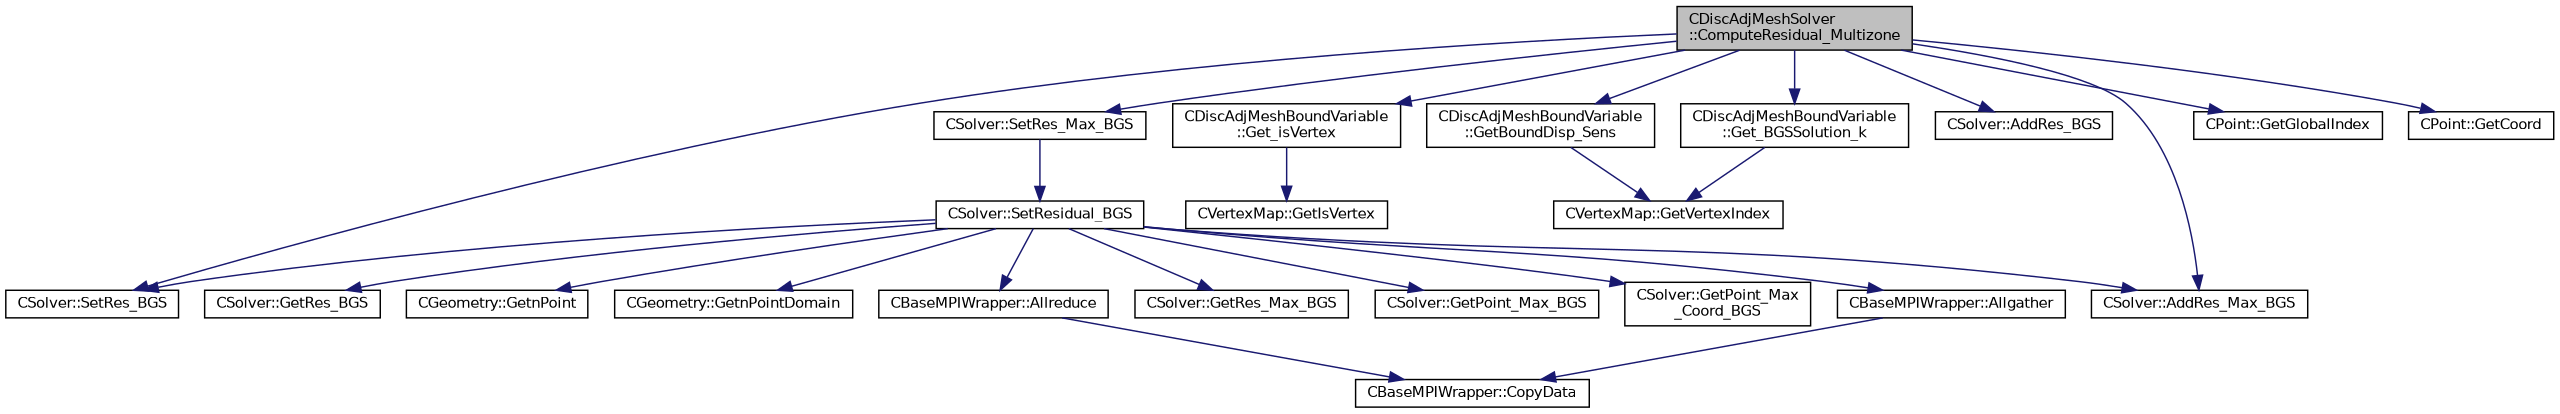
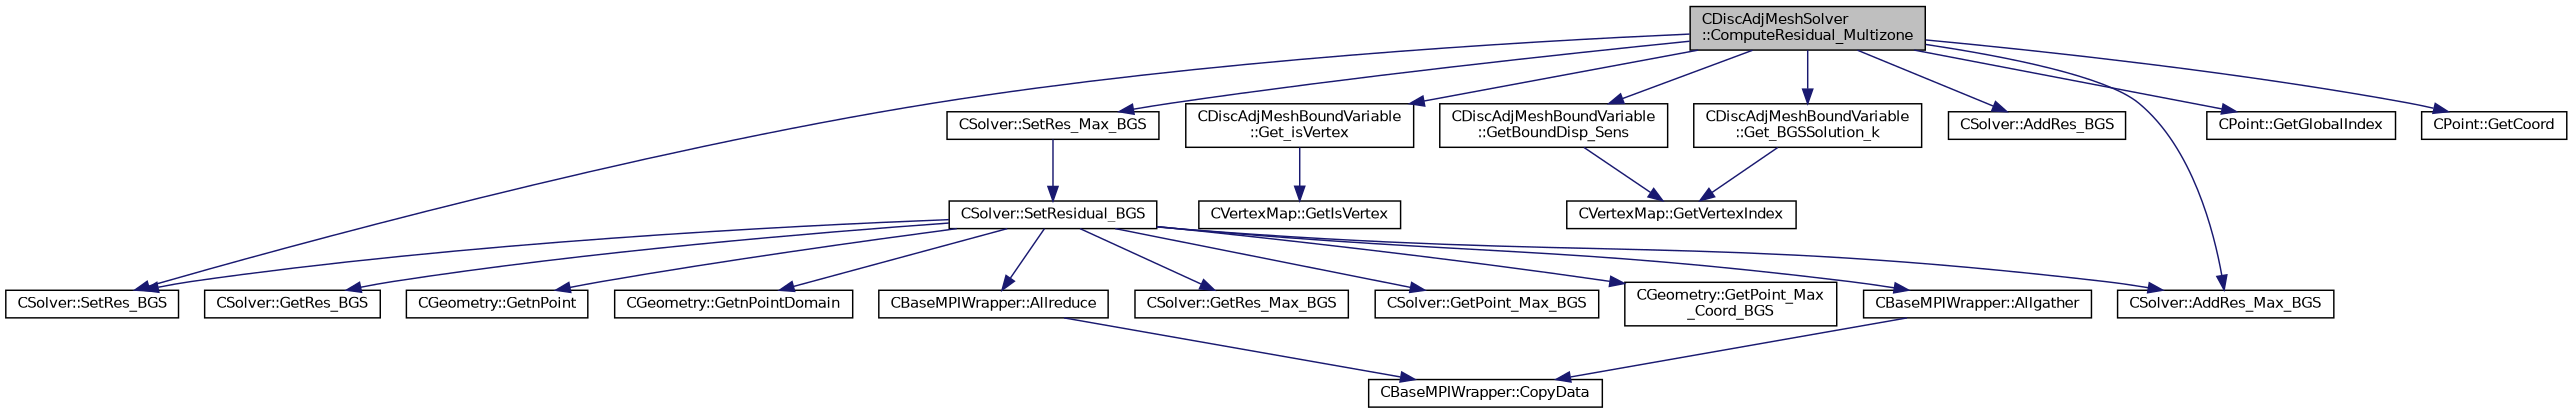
node "CSolver::GetPoint_Max _Coord_BGS": label "CSolver::GetPoint_Max _Coord_BGS" -> "CGeometry::GetPoint_Max _Coord_BGS"
